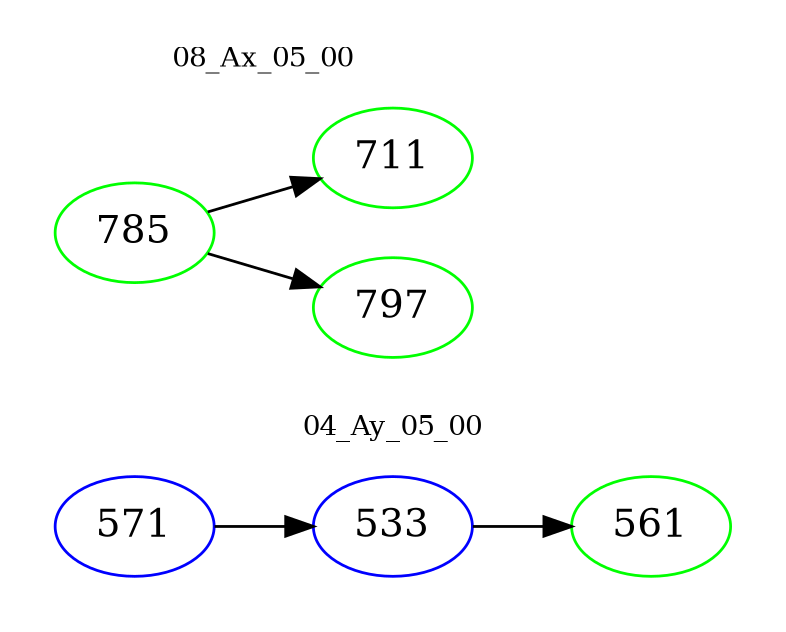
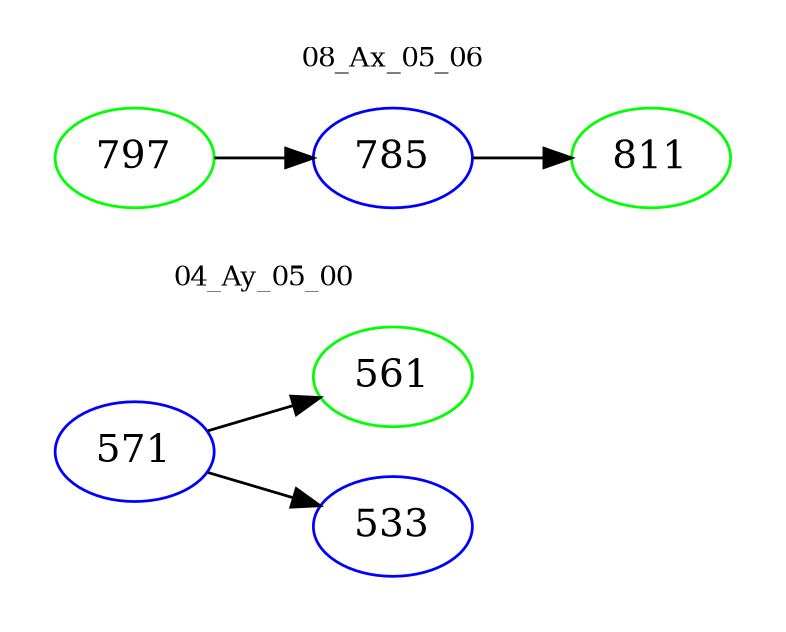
cluster "08_Ax_05_00": label "08_Ax_05_00" -> "08_Ax_05_06"
node "711": label "711" -> "811"
node "785": color green -> blue
edge "785" -> "797": reversed
edge "533" -> "561": now "571" -> "561"
